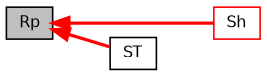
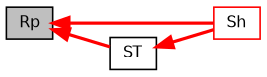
edge "Sh" -> "ST": added
